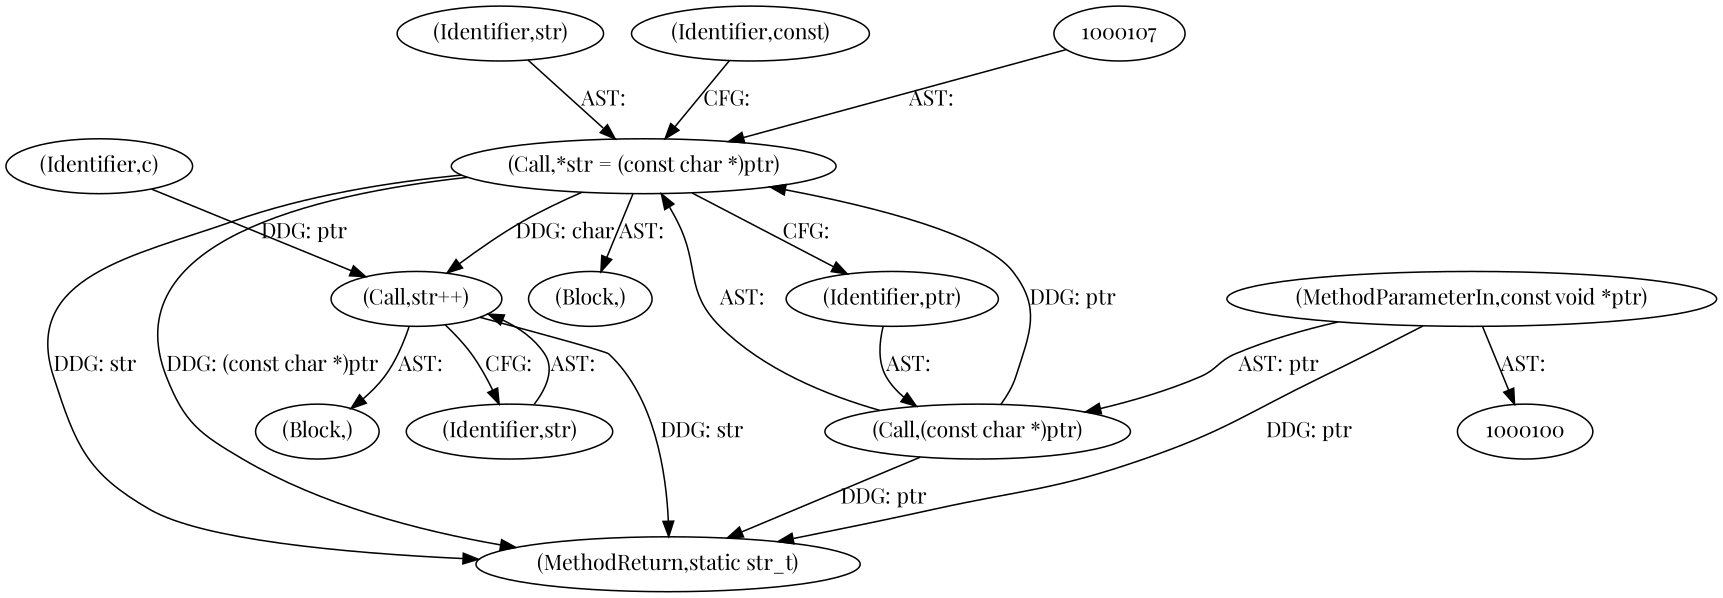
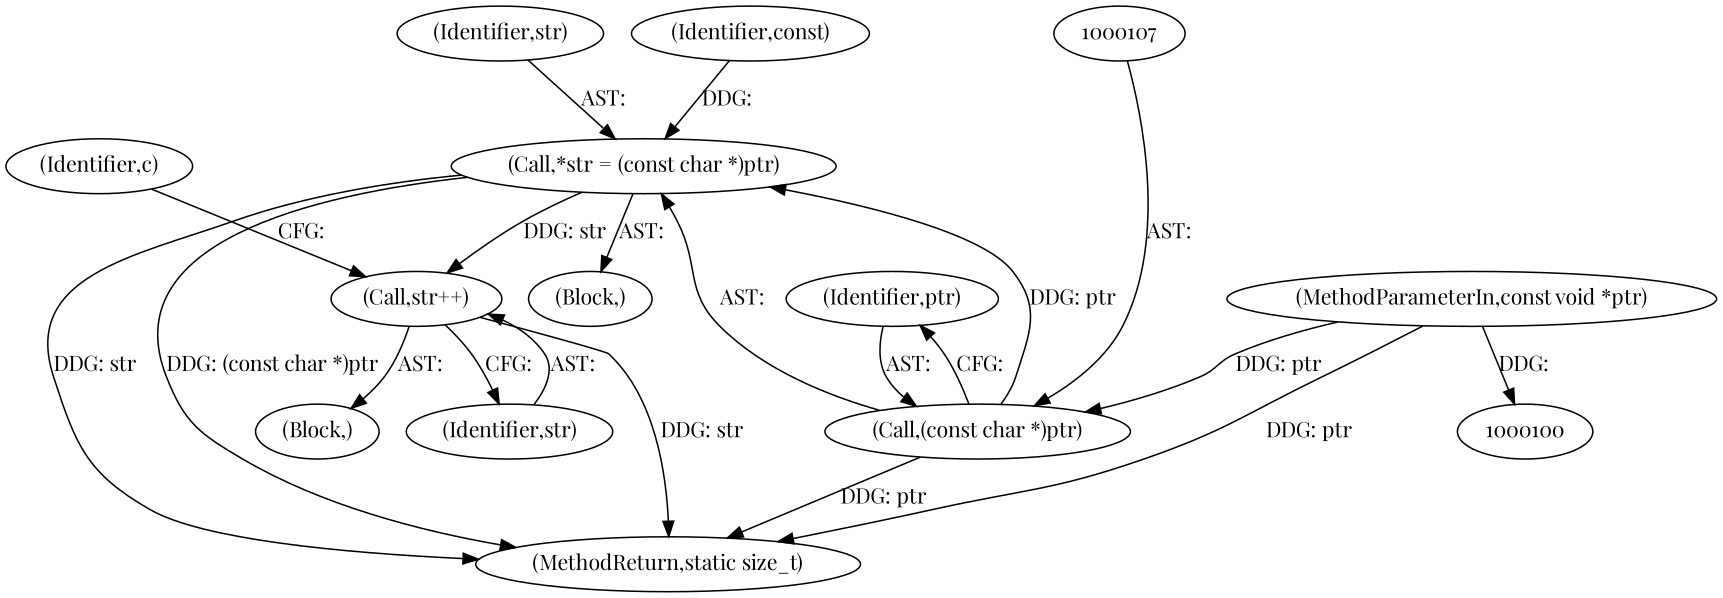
edge "1000107" -> "(Call,*str = (const char *)ptr)": now "1000107" -> "(Call,(const char *)ptr)"
edge "(Identifier,const)" -> "(Call,*str = (const char *)ptr)": label "CFG: " -> "DDG: "
edge "(Call,*str = (const char *)ptr)" -> "(Identifier,ptr)": now "(Call,(const char *)ptr)" -> "(Identifier,ptr)"
edge "(Identifier,c)" -> "(Call,str++)": label "DDG: ptr" -> "CFG: "
edge "(Call,*str = (const char *)ptr)" -> "(Call,str++)": label "DDG: char" -> "DDG: str"
edge "(MethodParameterIn,const void *ptr)" -> "(Call,(const char *)ptr)": label "AST: ptr" -> "DDG: ptr"
edge "(MethodParameterIn,const void *ptr)" -> "1000100": label "AST: " -> "DDG: "
node "(MethodReturn,static str_t)": label "(MethodReturn,static str_t)" -> "(MethodReturn,static size_t)"
